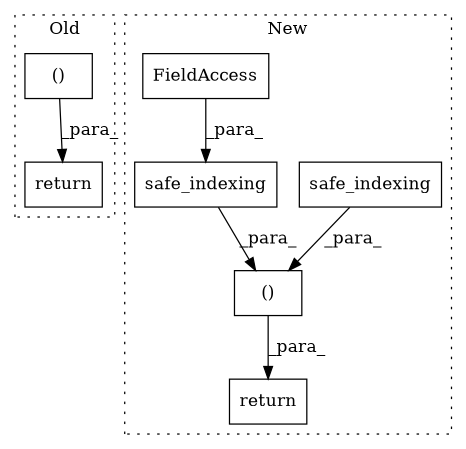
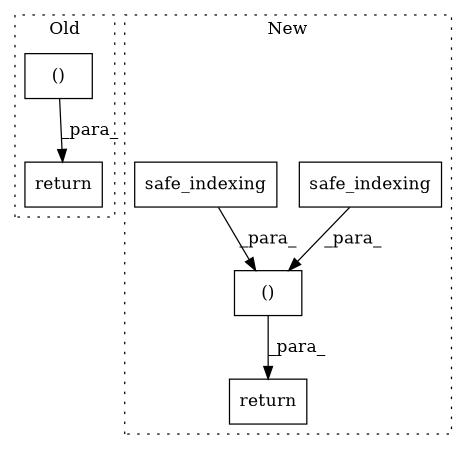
node "FieldAccess": removed
